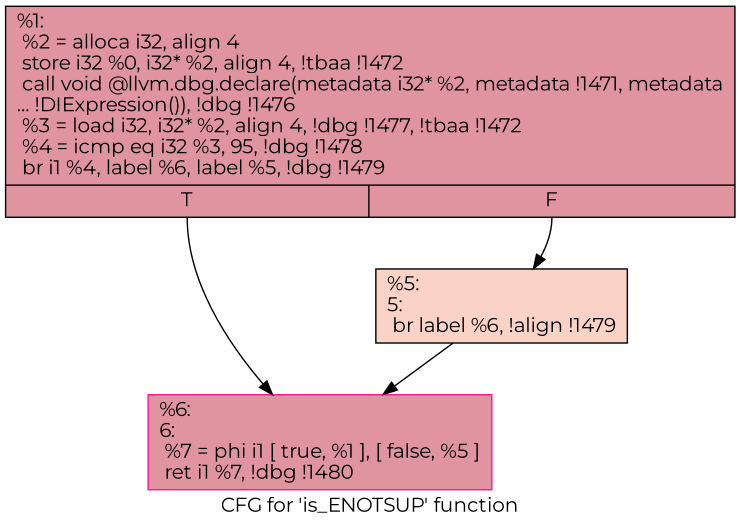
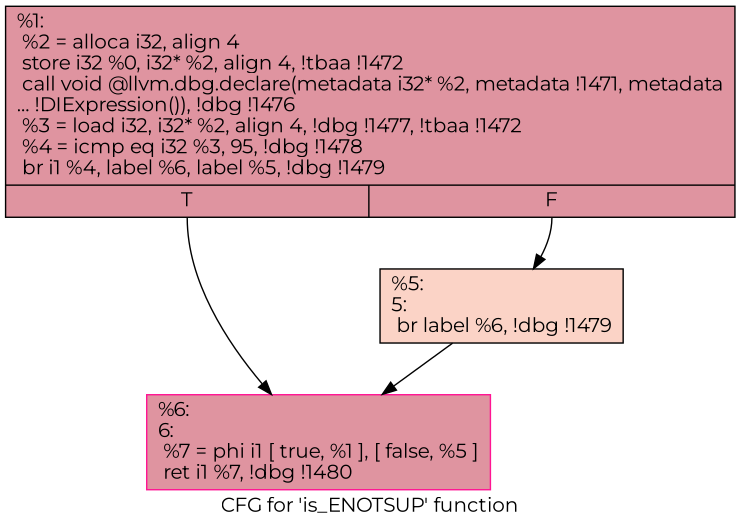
node "%5:": text "br label %6, !align !1479" -> "br label %6, !dbg !1479"
